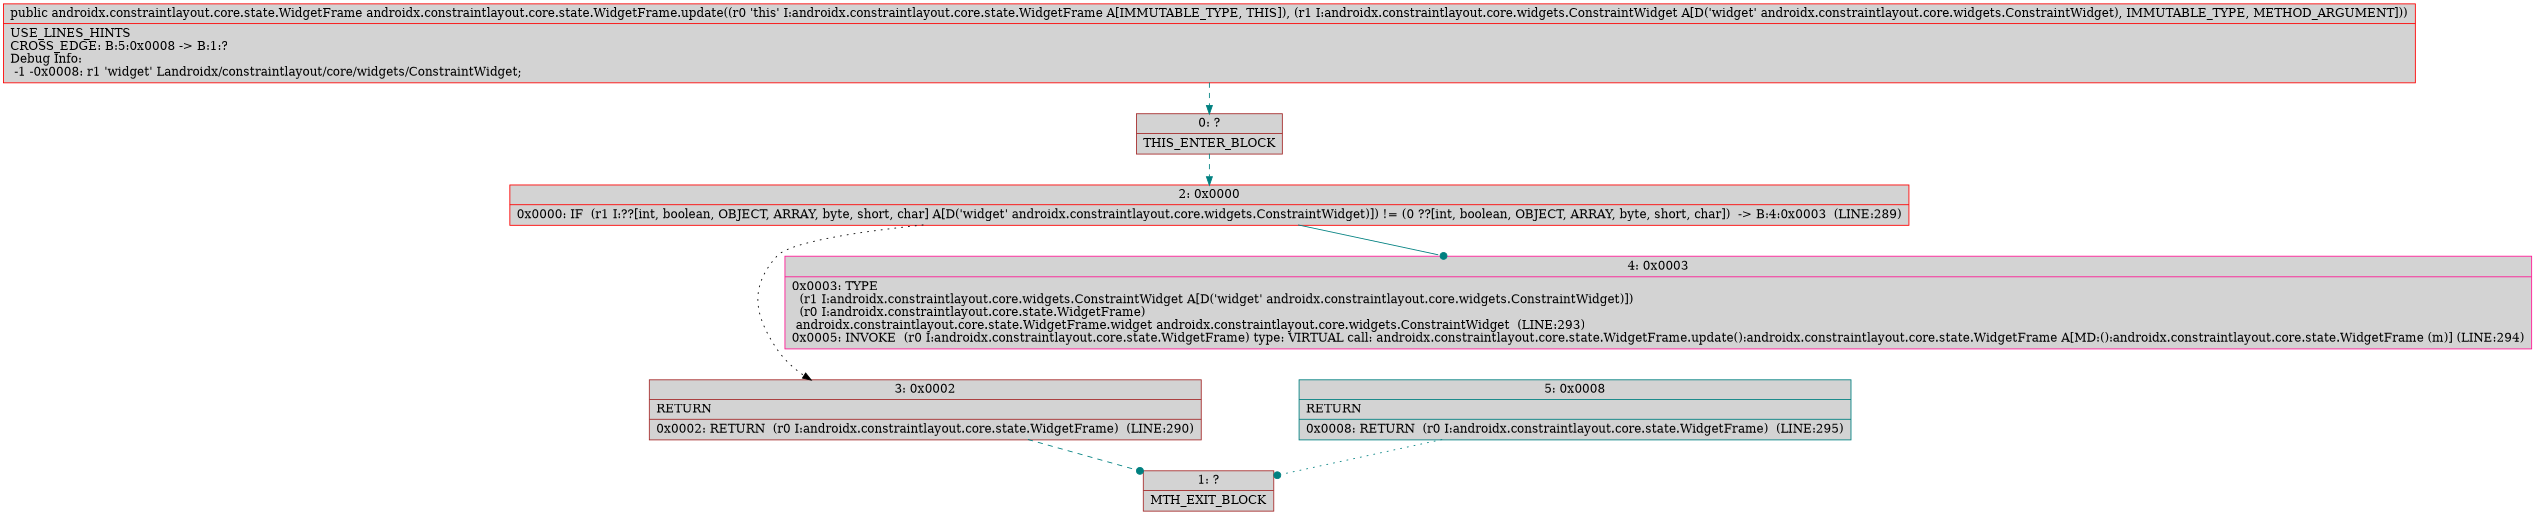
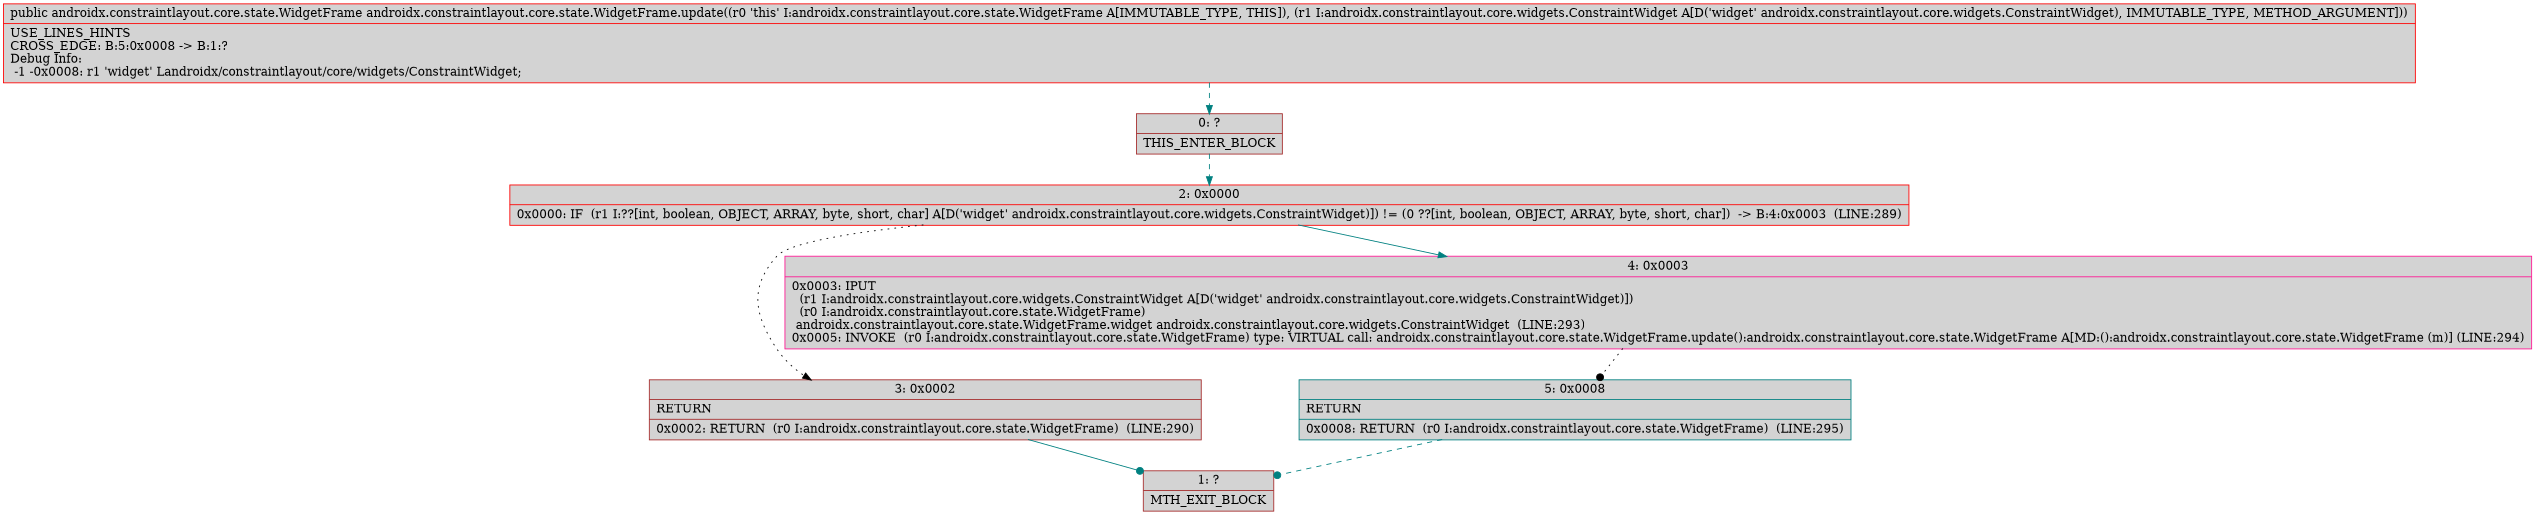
edge "2: 0x0000" -> "4: 0x0003": arrowhead dot -> normal
node "4: 0x0003": text "0x0003: TYPE" -> "0x0003: IPUT"
edge "4: 0x0003" -> "5: 0x0008": added
edge "3: 0x0002" -> "1: ?": style dashed -> solid
edge "5: 0x0008" -> "1: ?": style dotted -> dashed
